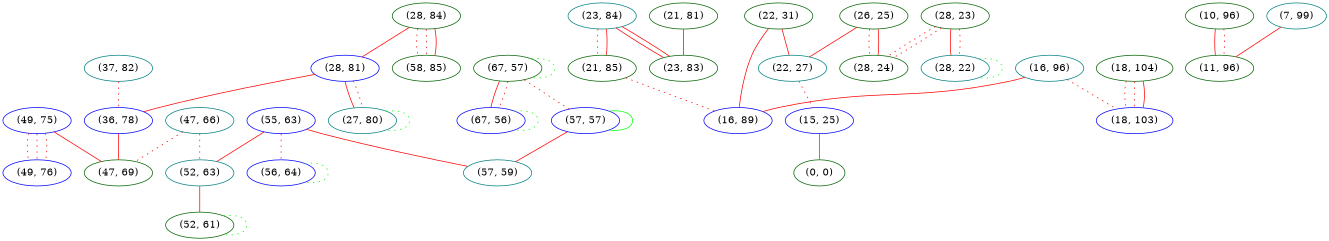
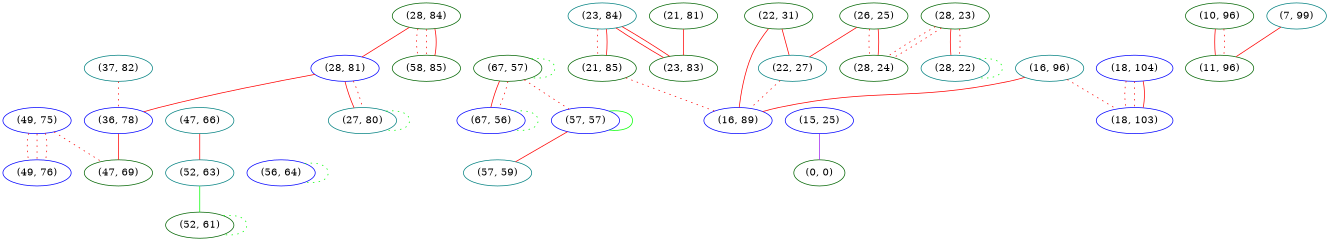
node "(18, 104)": color darkgreen -> blue
edge "(22, 27)" -- "(15, 25)": now "(22, 27)" -- "(16, 89)"
node "(55, 63)": removed
edge "(49, 75)" -- "(47, 69)": style solid -> dotted
edge "(47, 66)" -- "(47, 69)": removed
edge "(47, 66)" -- "(52, 63)": style dotted -> solid
edge "(52, 63)" -- "(52, 61)": color red -> green
